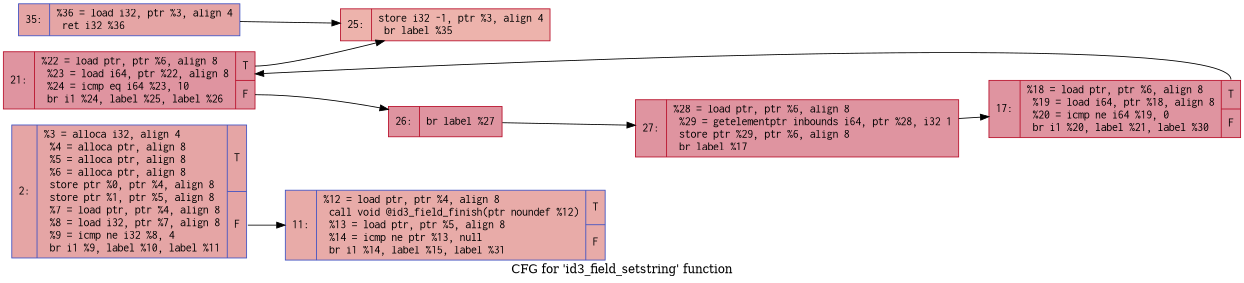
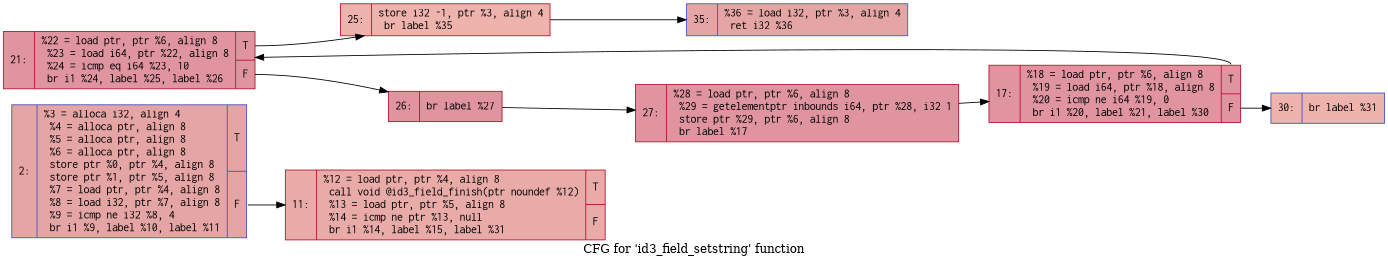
edge "35:" -> "25:": reversed
node "30:": added
node "11:": color #3d50c3ff -> #b70d28ff
